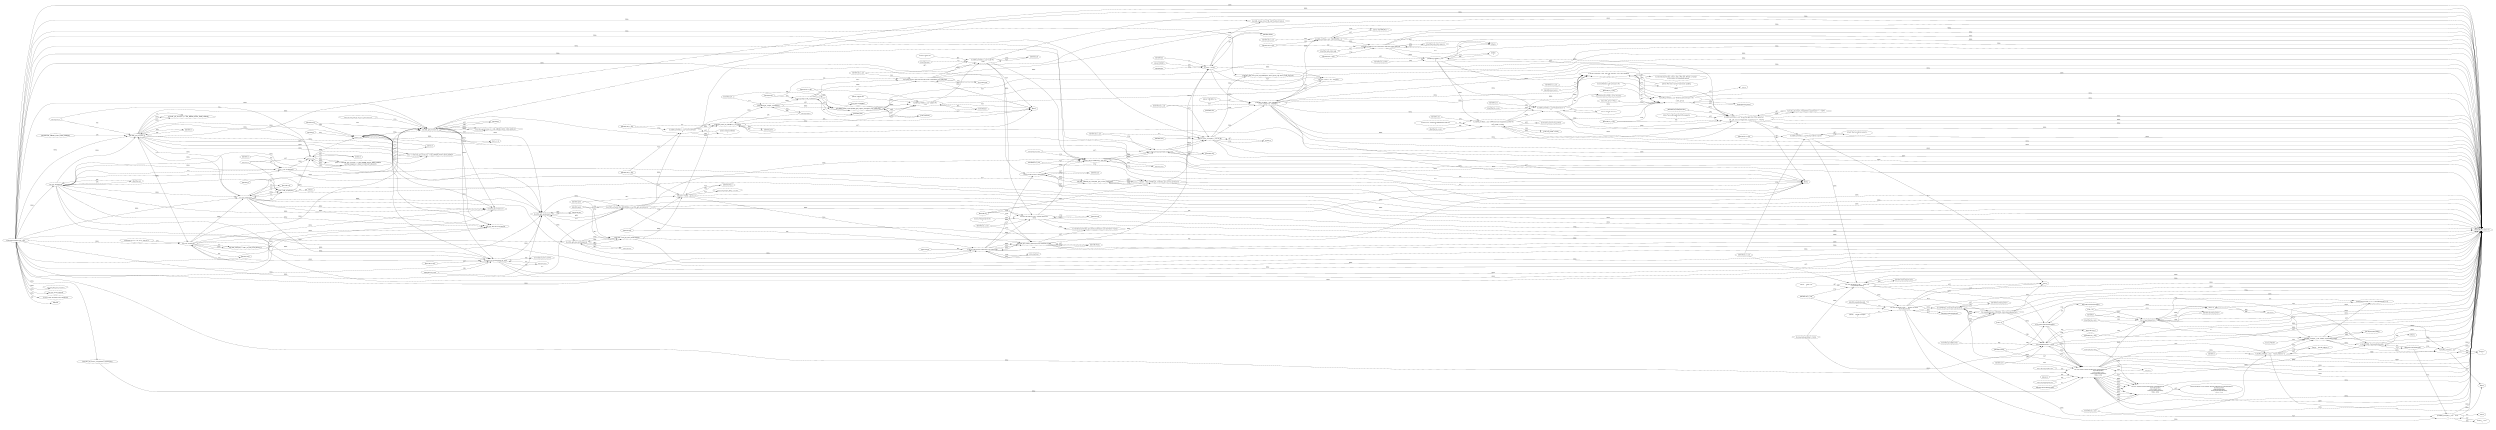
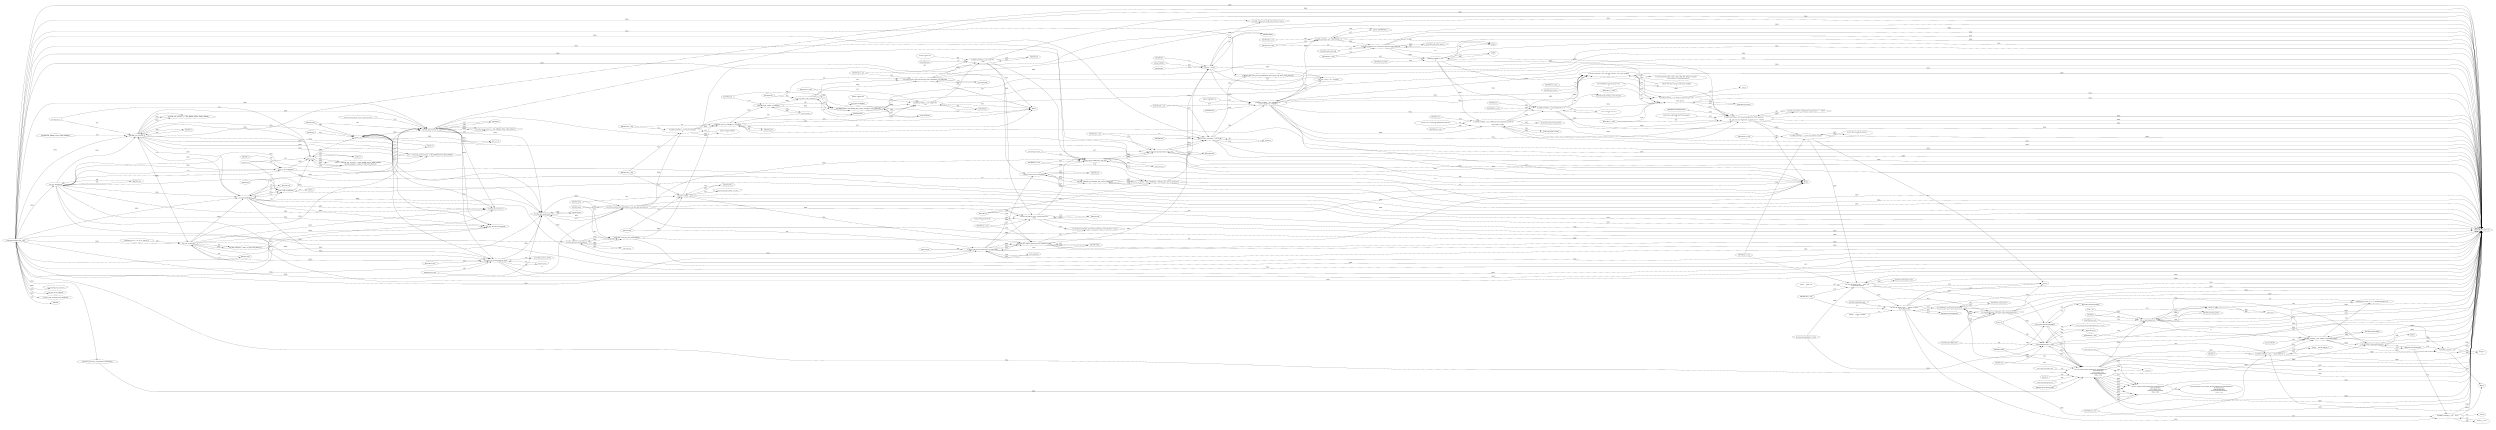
node "(Call,client_princ != NULL)": removed
edge "(Call,i = 0)" -> "(Call,i++)": now "(Call,i < keymatexportlen)" -> "(Call,i++)"
node "(ControlStructure,if (exportedkeymat != NULL))": added
